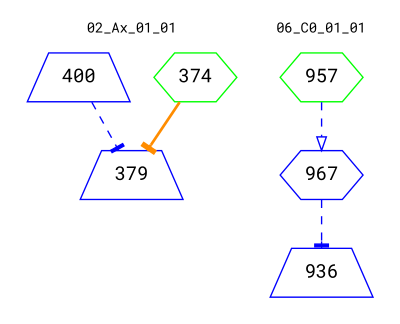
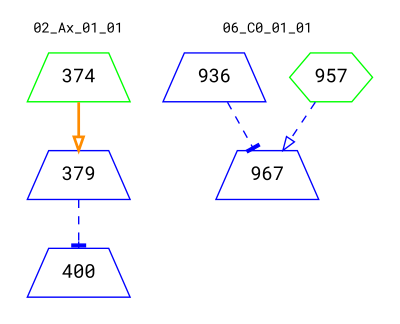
node "374": shape hexagon -> trapezium
edge "400" -> "379": reversed
edge "374" -> "379": arrowhead tee -> onormal
node "967": shape hexagon -> trapezium
edge "967" -> "936": reversed
